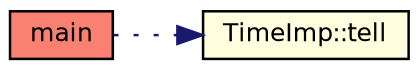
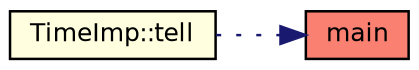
edge "main" -> "TimeImp::tell": reversed
